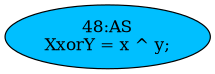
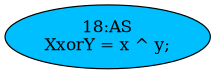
node "48:AS XxorY = x ^ y;": label "48:AS XxorY = x ^ y;" -> "18:AS XxorY = x ^ y;"
